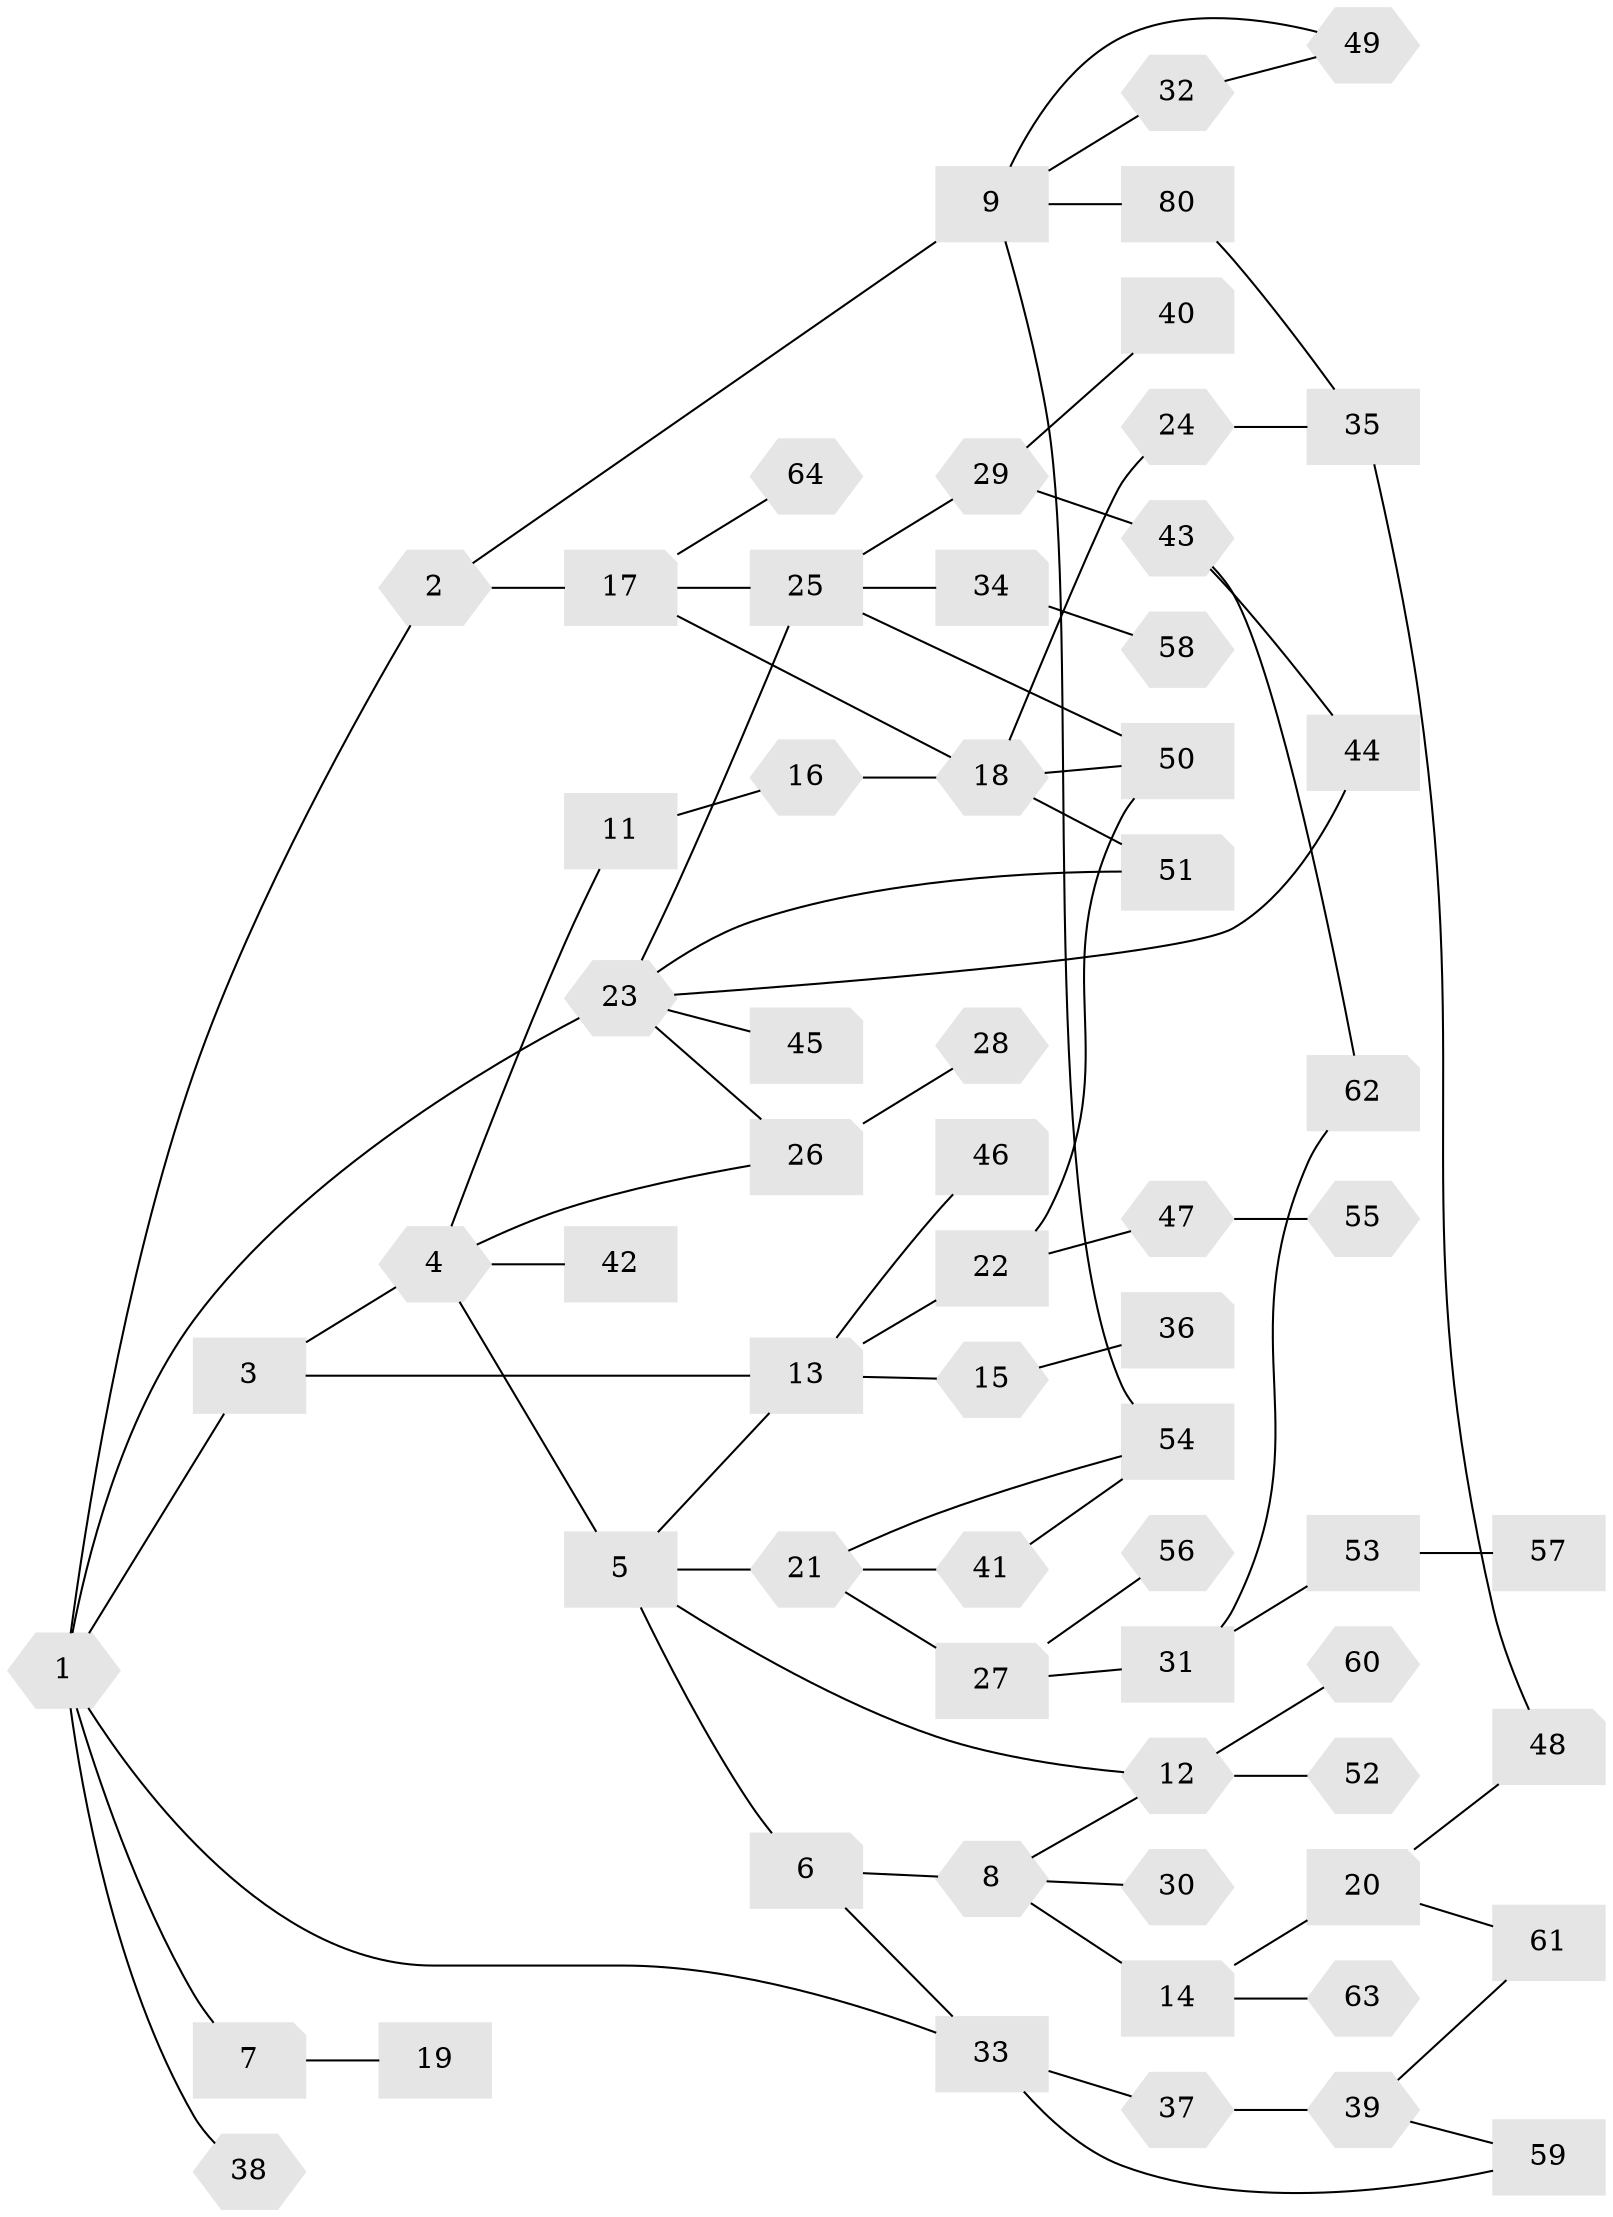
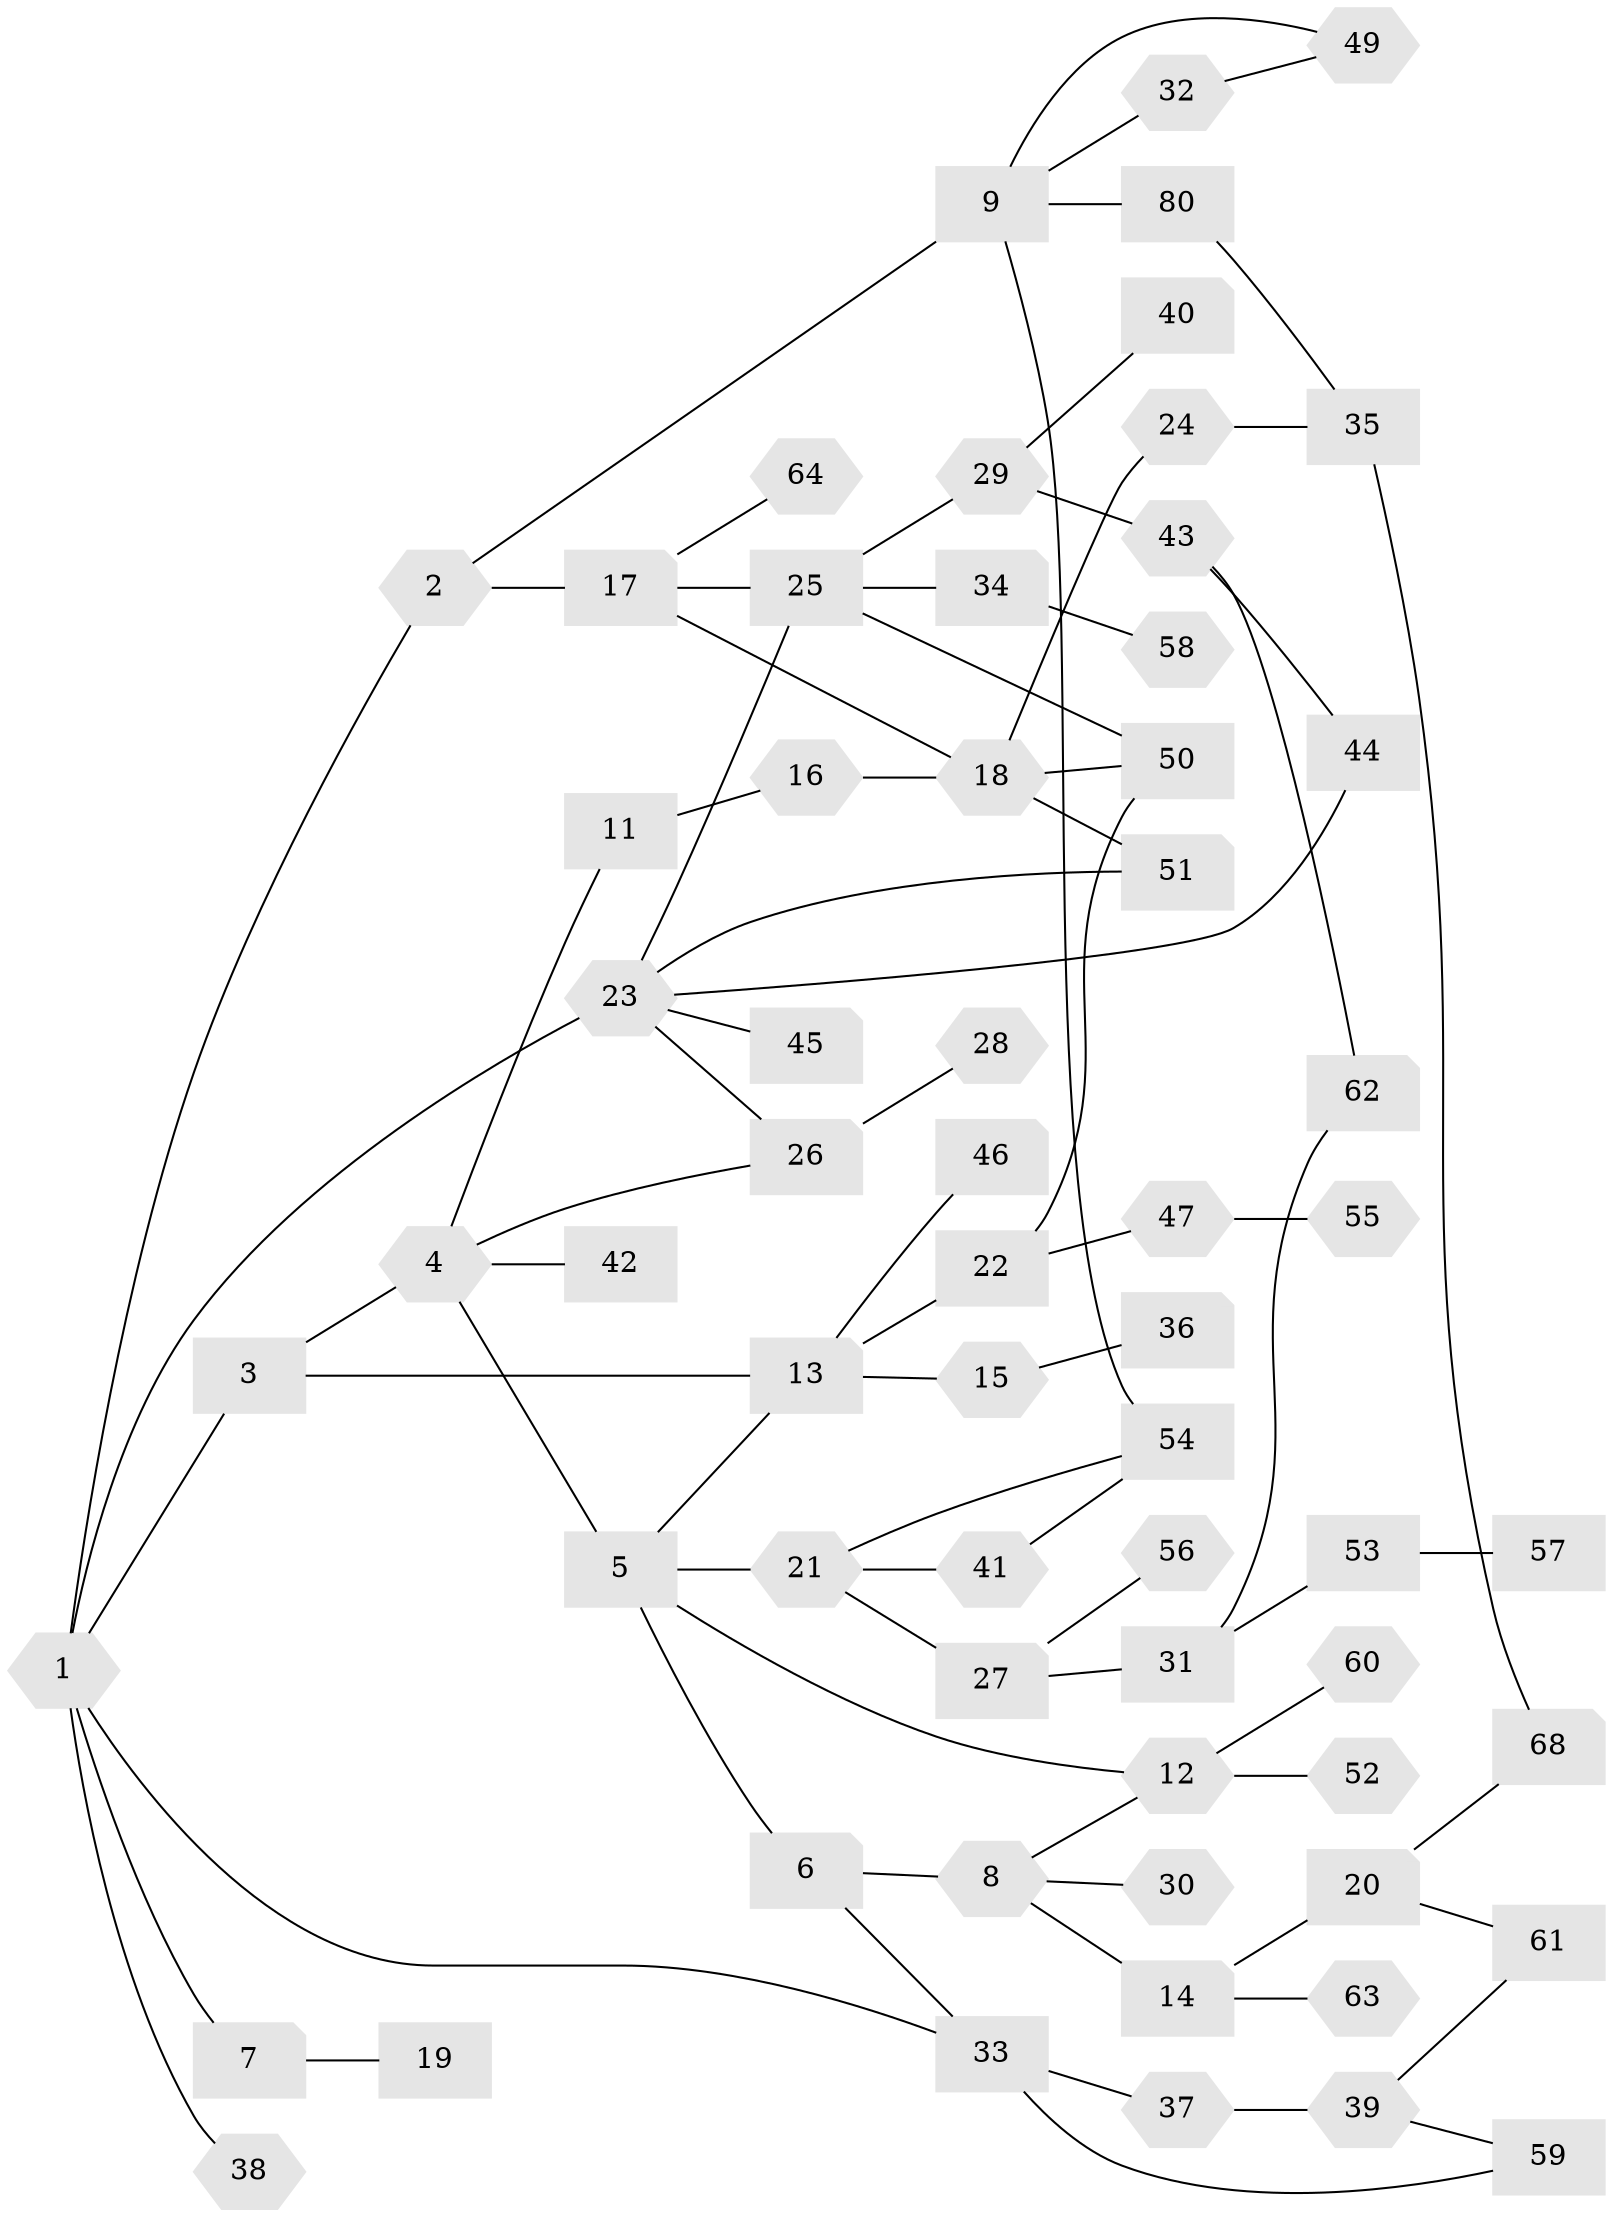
node "48": label "48" -> "68"
